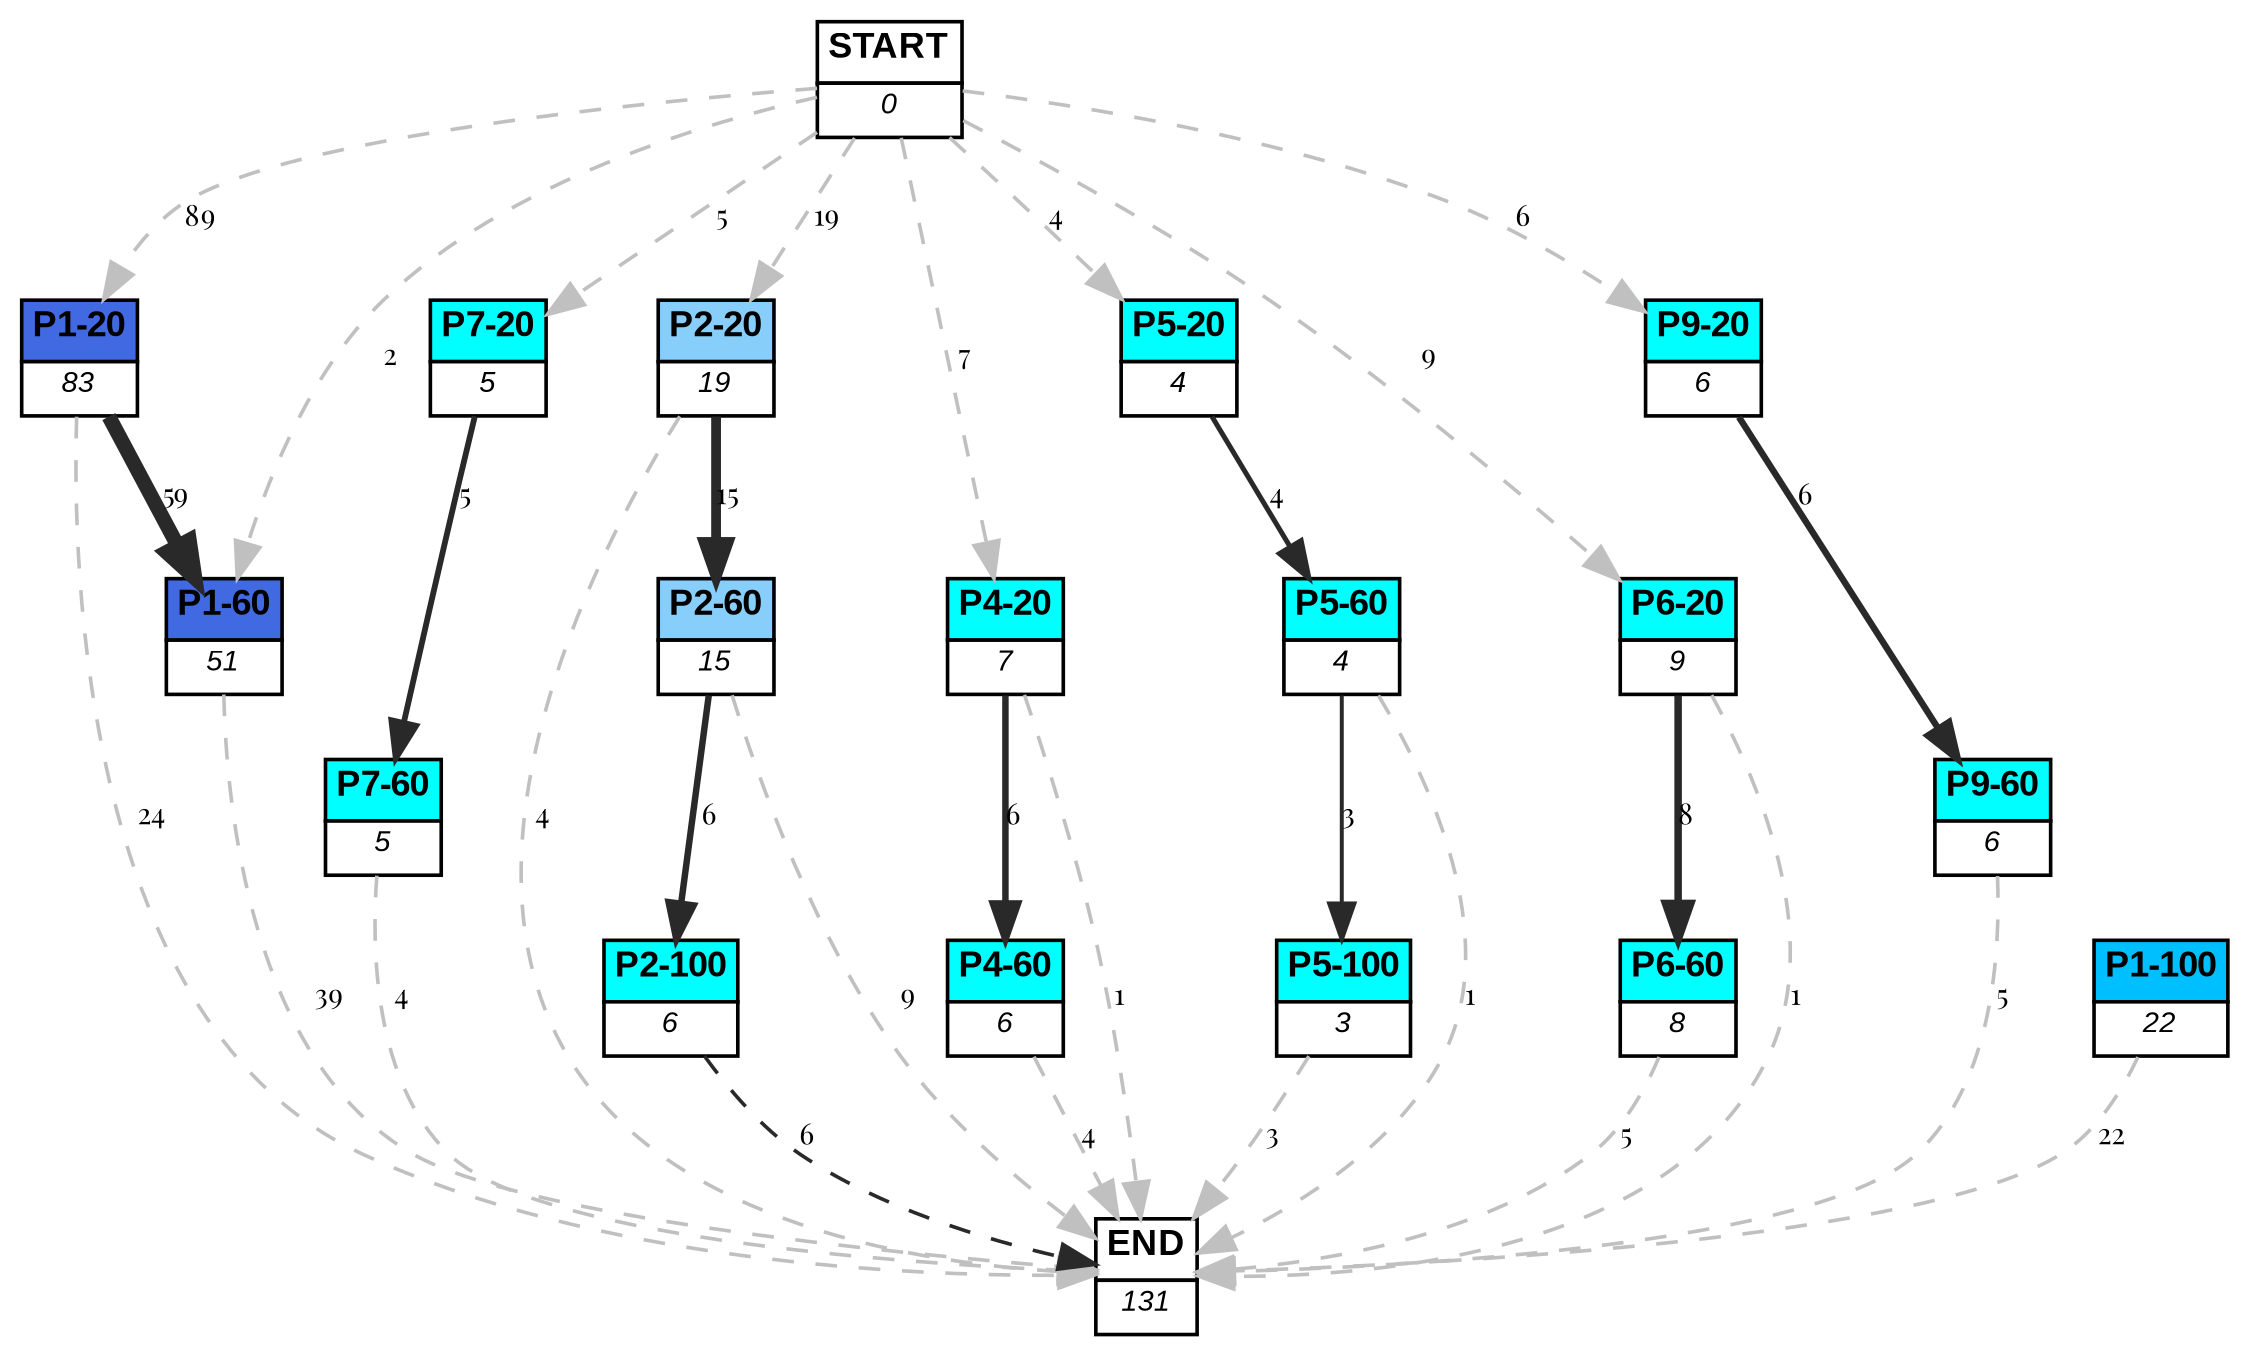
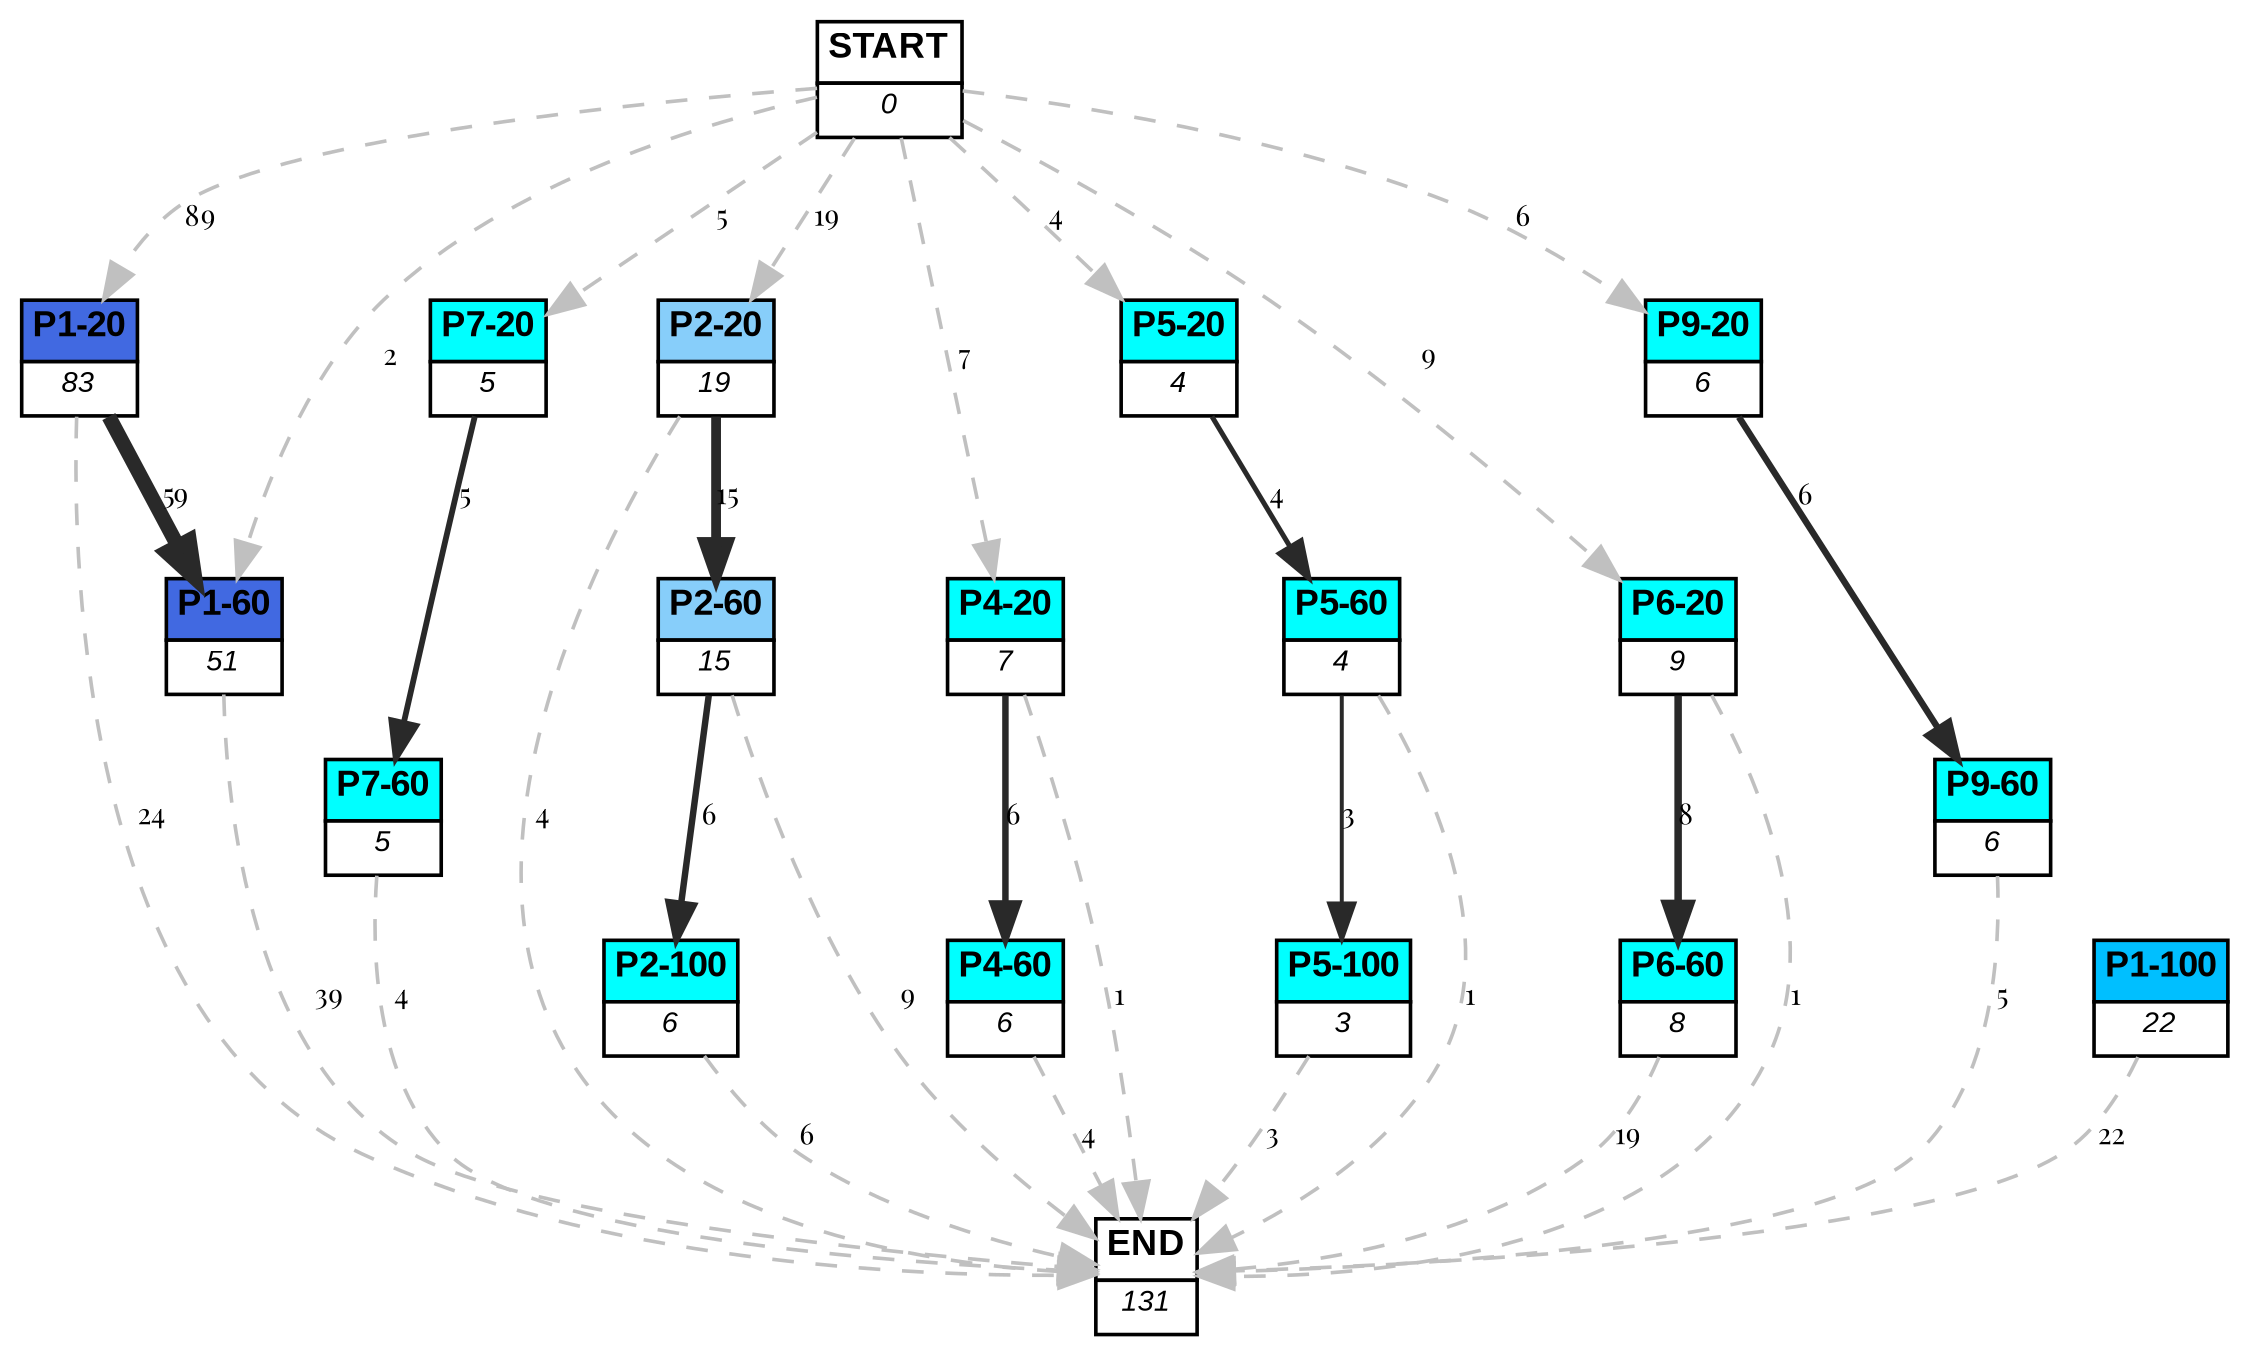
edge "P6-60" -> "END": label "5" -> "19"
edge "P2-100" -> "END": color grey16 -> grey
